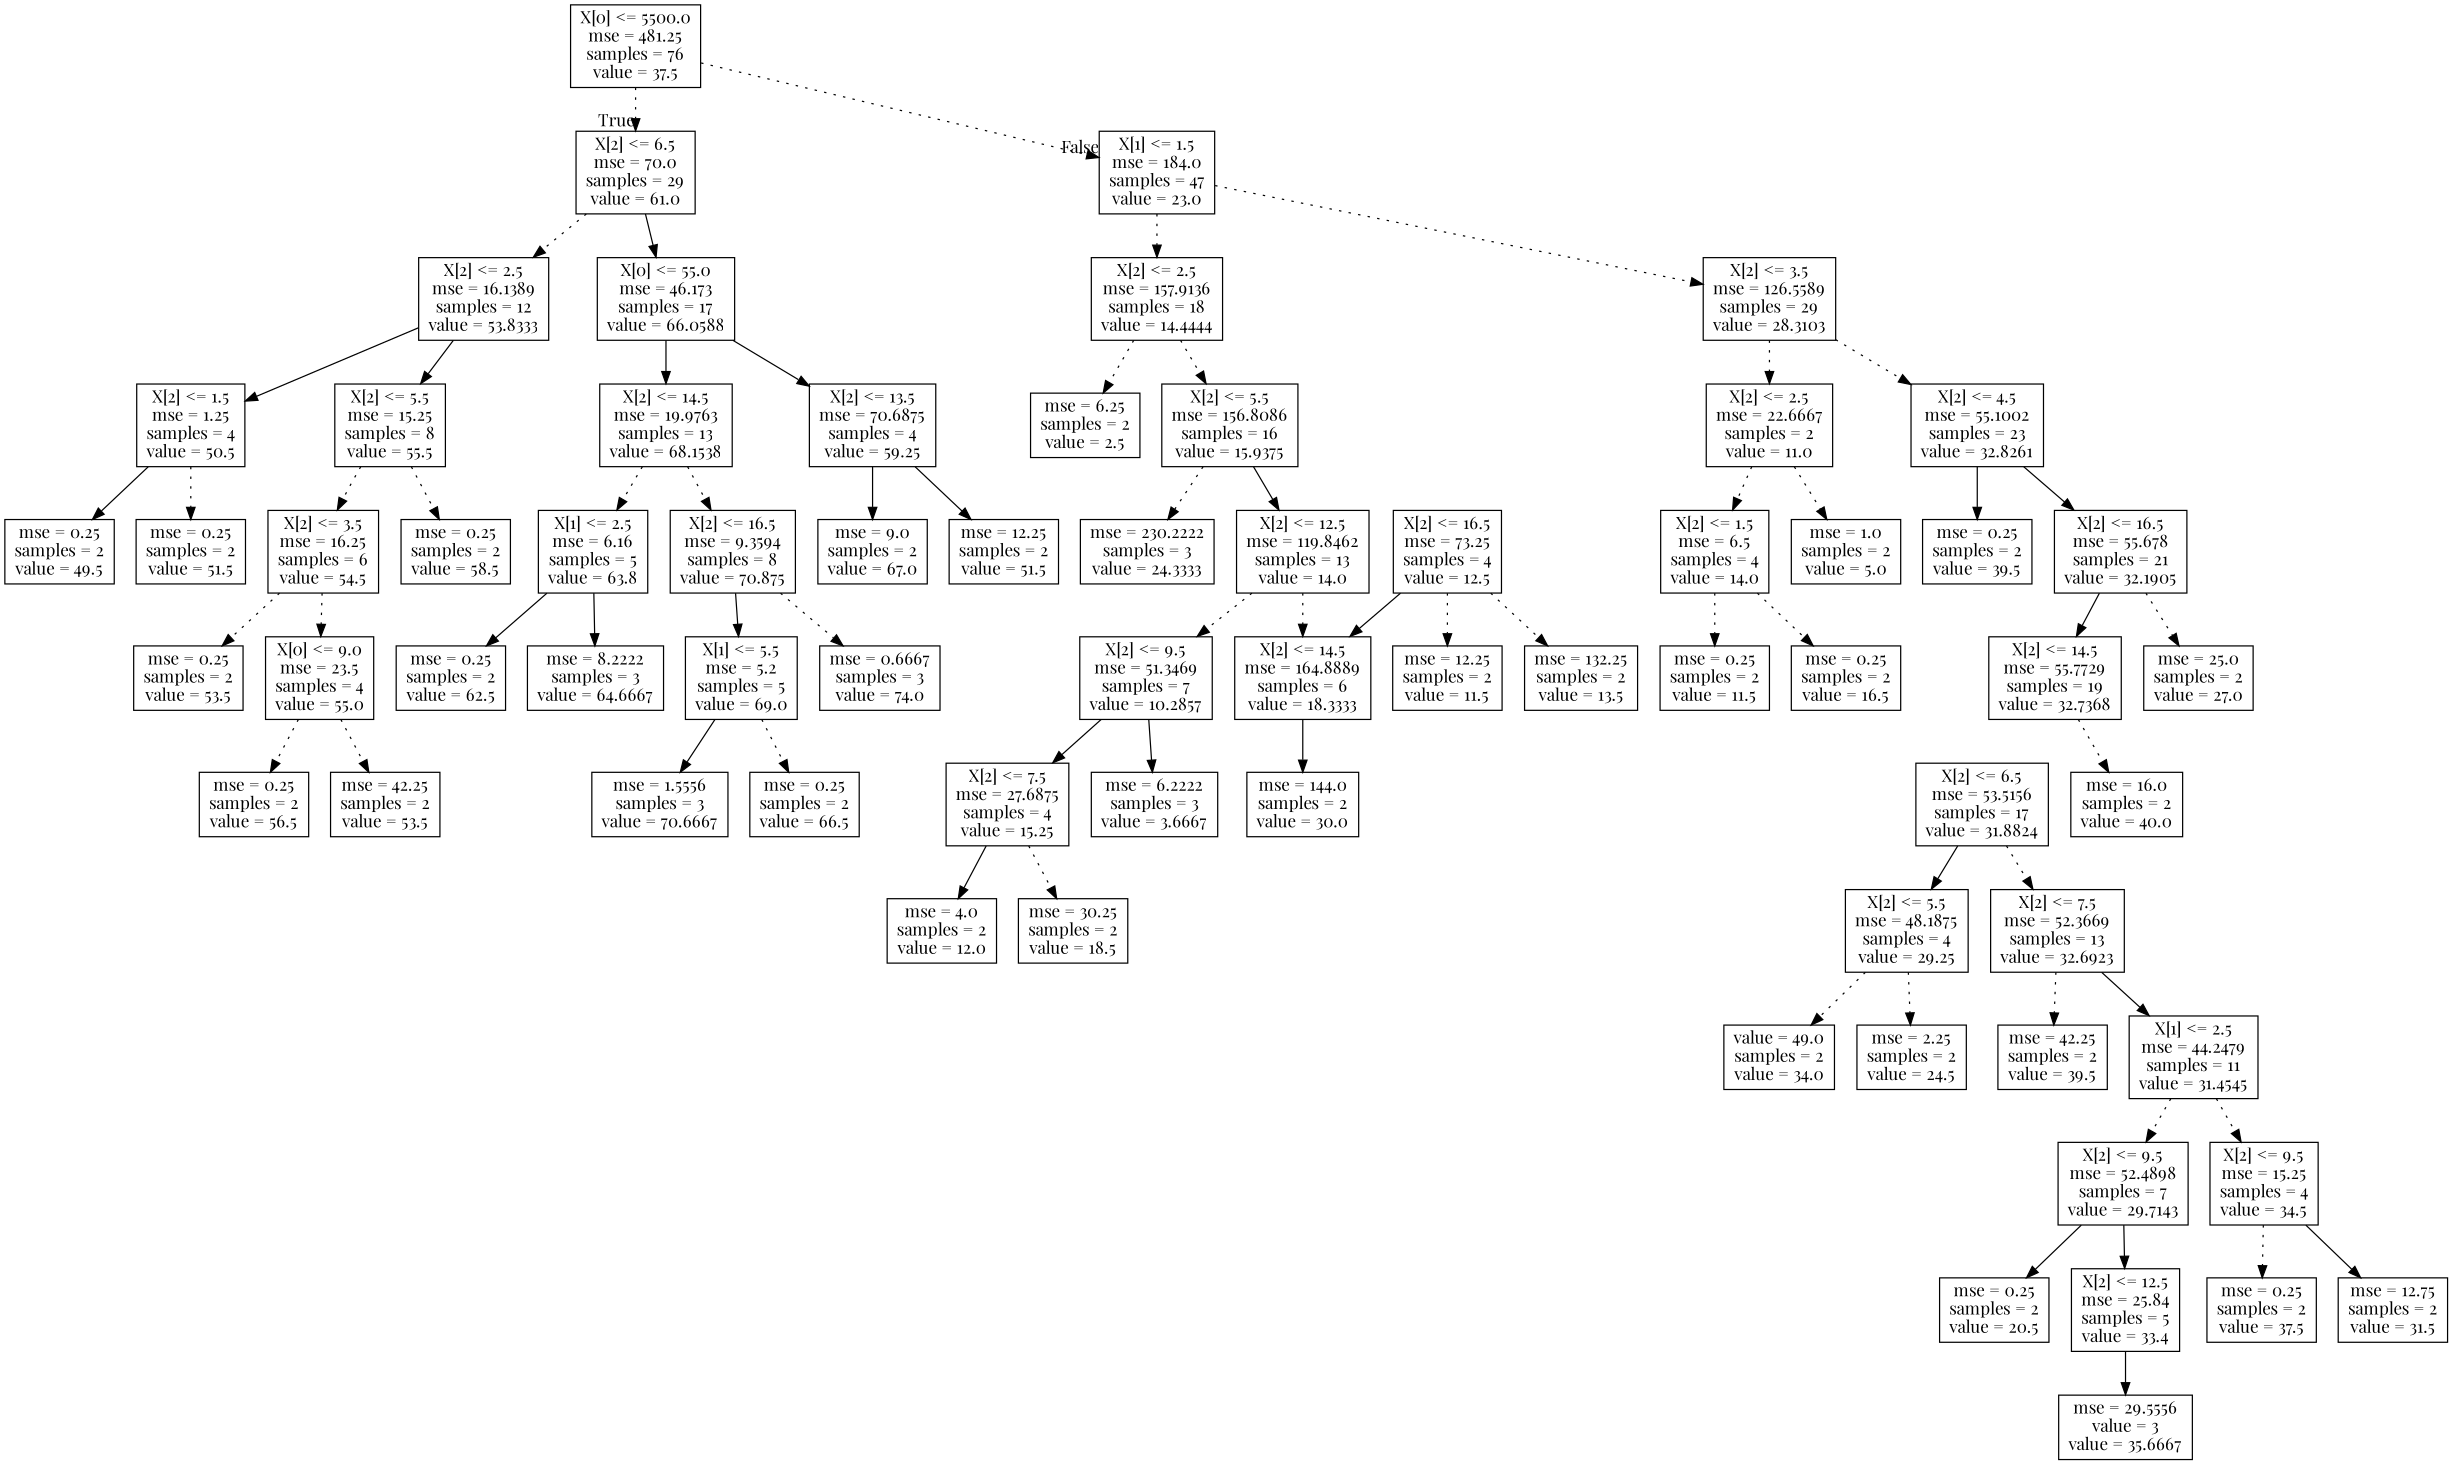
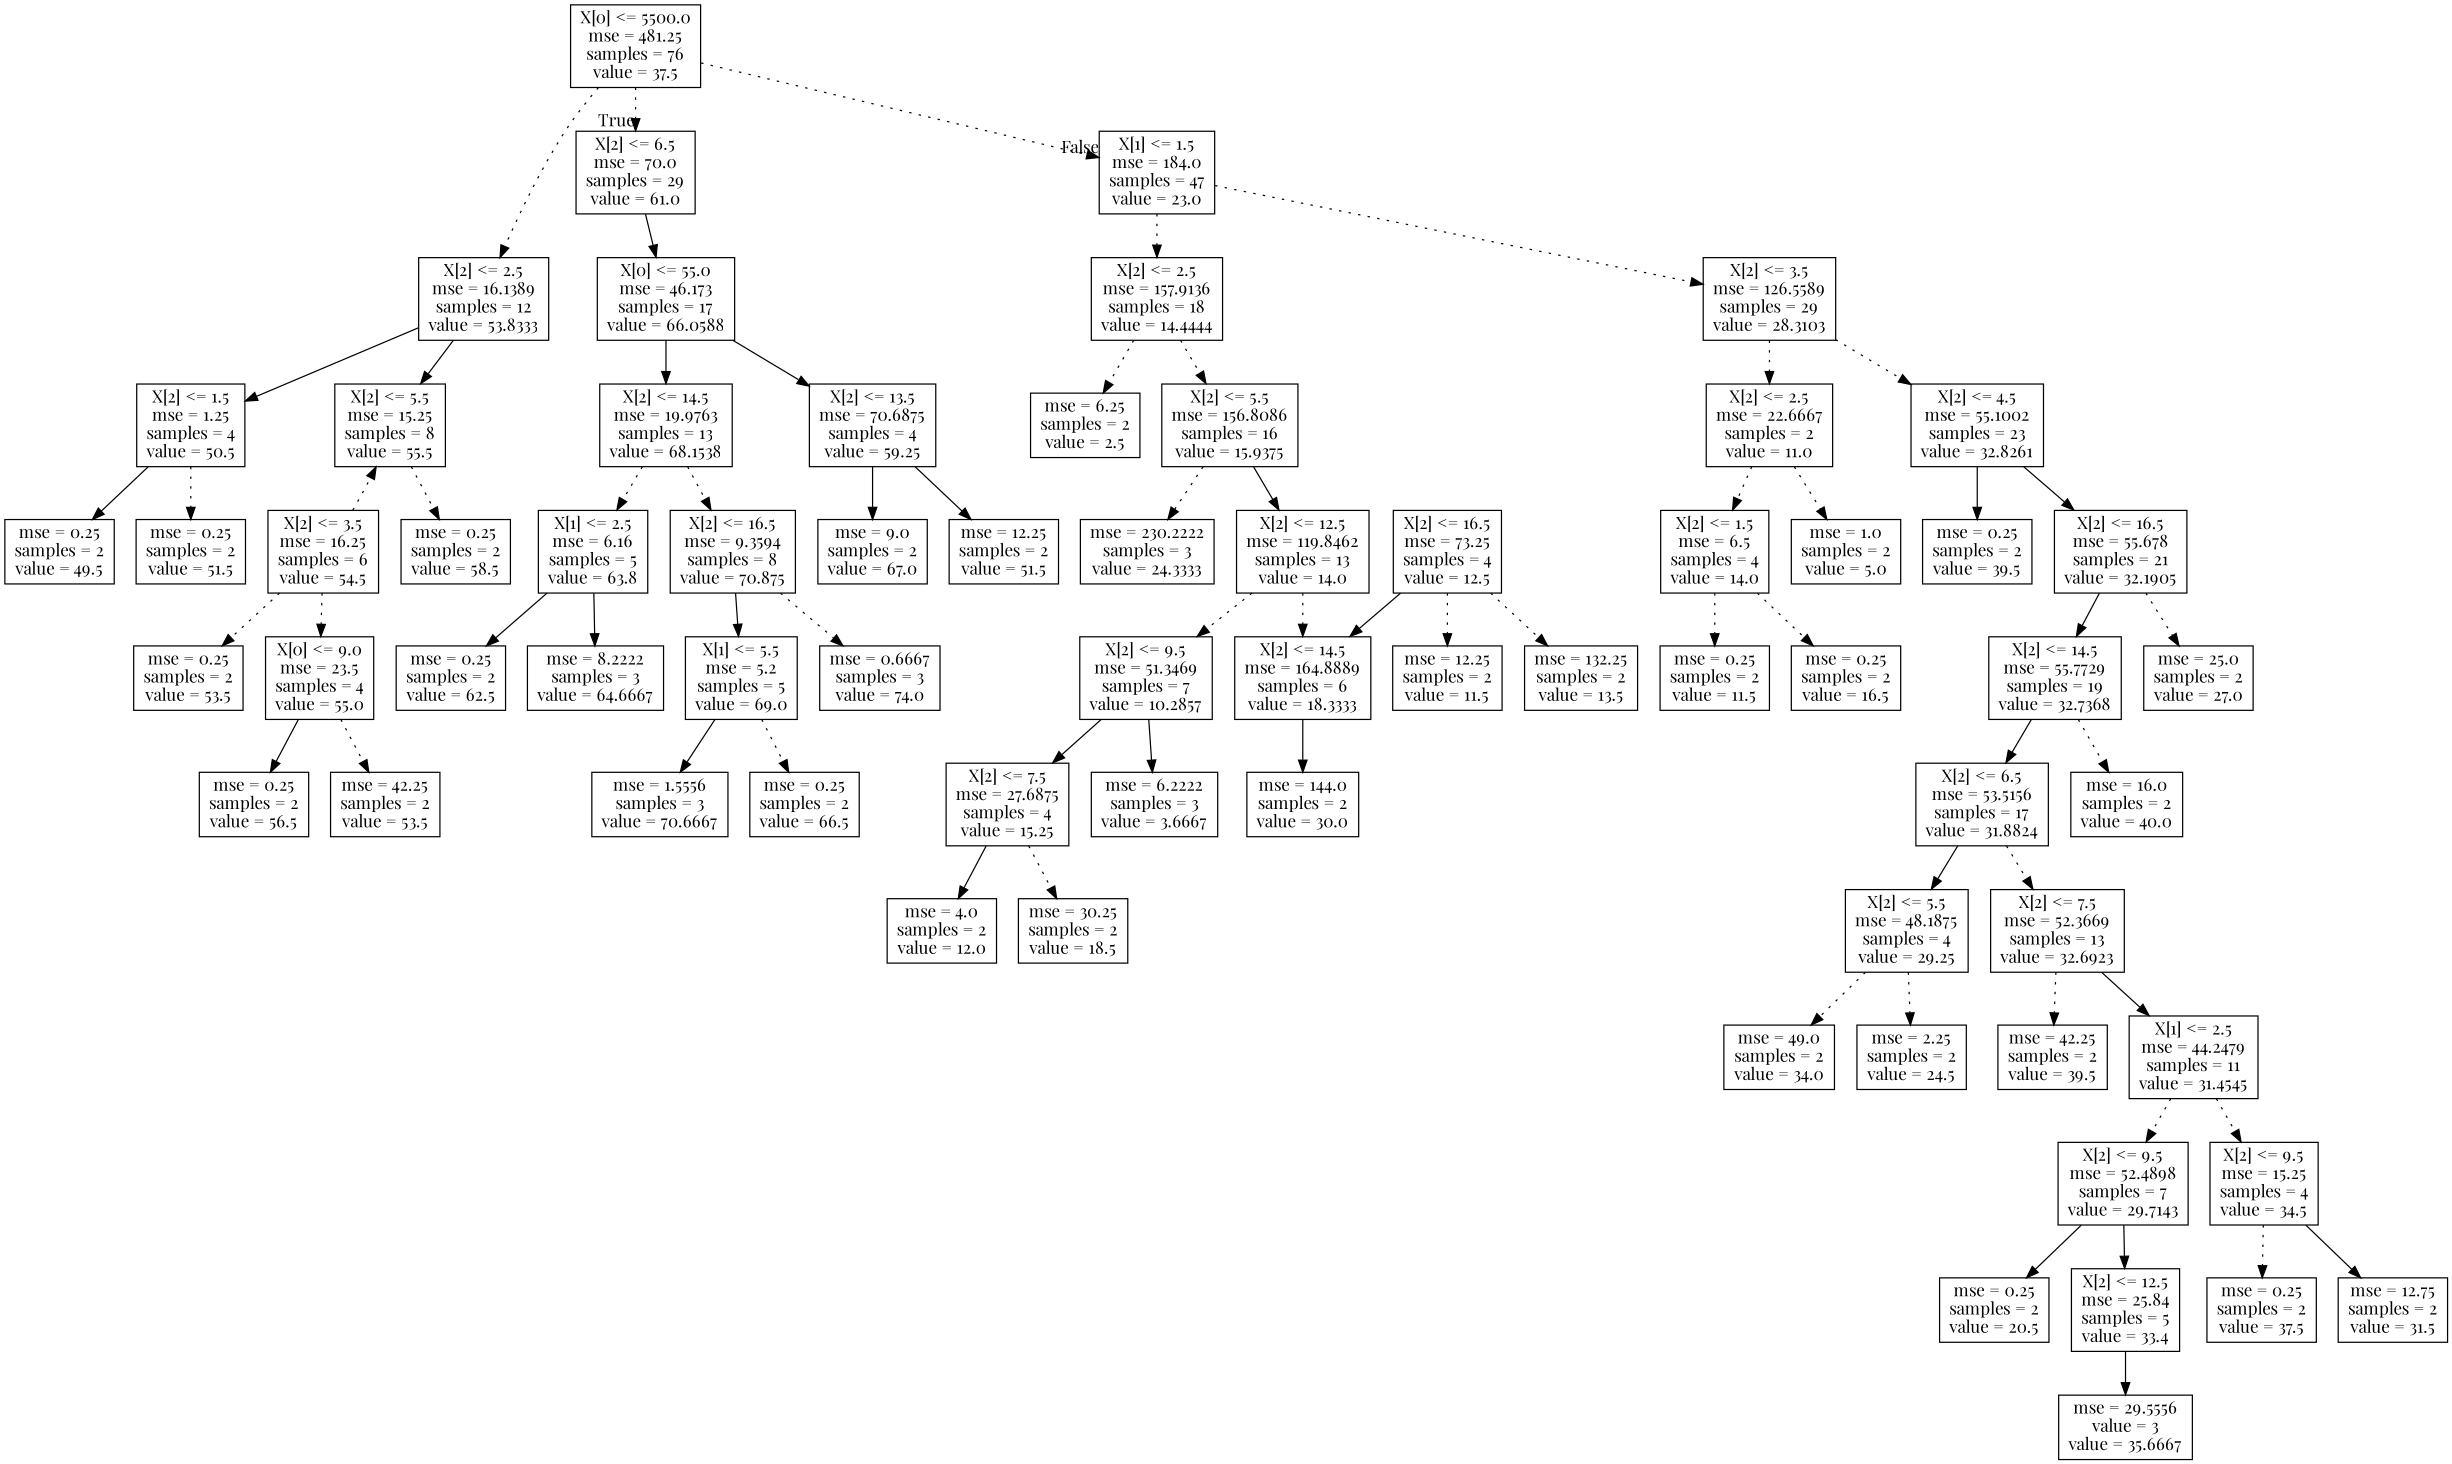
edge "X[2] <= 6.5 mse = 70.0 samples = 29 value = 61.0" -> "X[2] <= 2.5 mse = 16.1389 samples = 12 value = 53.8333": now "X[0] <= 5500.0 mse = 481.25 samples = 76 value = 37.5" -> "X[2] <= 2.5 mse = 16.1389 samples = 12 value = 53.8333"
edge "X[2] <= 5.5 mse = 15.25 samples = 8 value = 55.5" -> "X[2] <= 3.5 mse = 16.25 samples = 6 value = 54.5": reversed
edge "X[2] <= 14.5 mse = 55.7729 samples = 19 value = 32.7368" -> "X[2] <= 6.5 mse = 53.5156 samples = 17 value = 31.8824": added
edge "X[0] <= 9.0 mse = 23.5 samples = 4 value = 55.0" -> "mse = 0.25 samples = 2 value = 56.5": style dotted -> solid
node "value = 49.0 samples = 2 value = 34.0": label "value = 49.0 samples = 2 value = 34.0" -> "mse = 49.0 samples = 2 value = 34.0"
